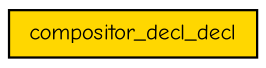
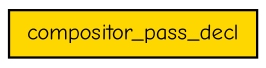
node "compositor_decl_decl": label "compositor_decl_decl" -> "compositor_pass_decl"
